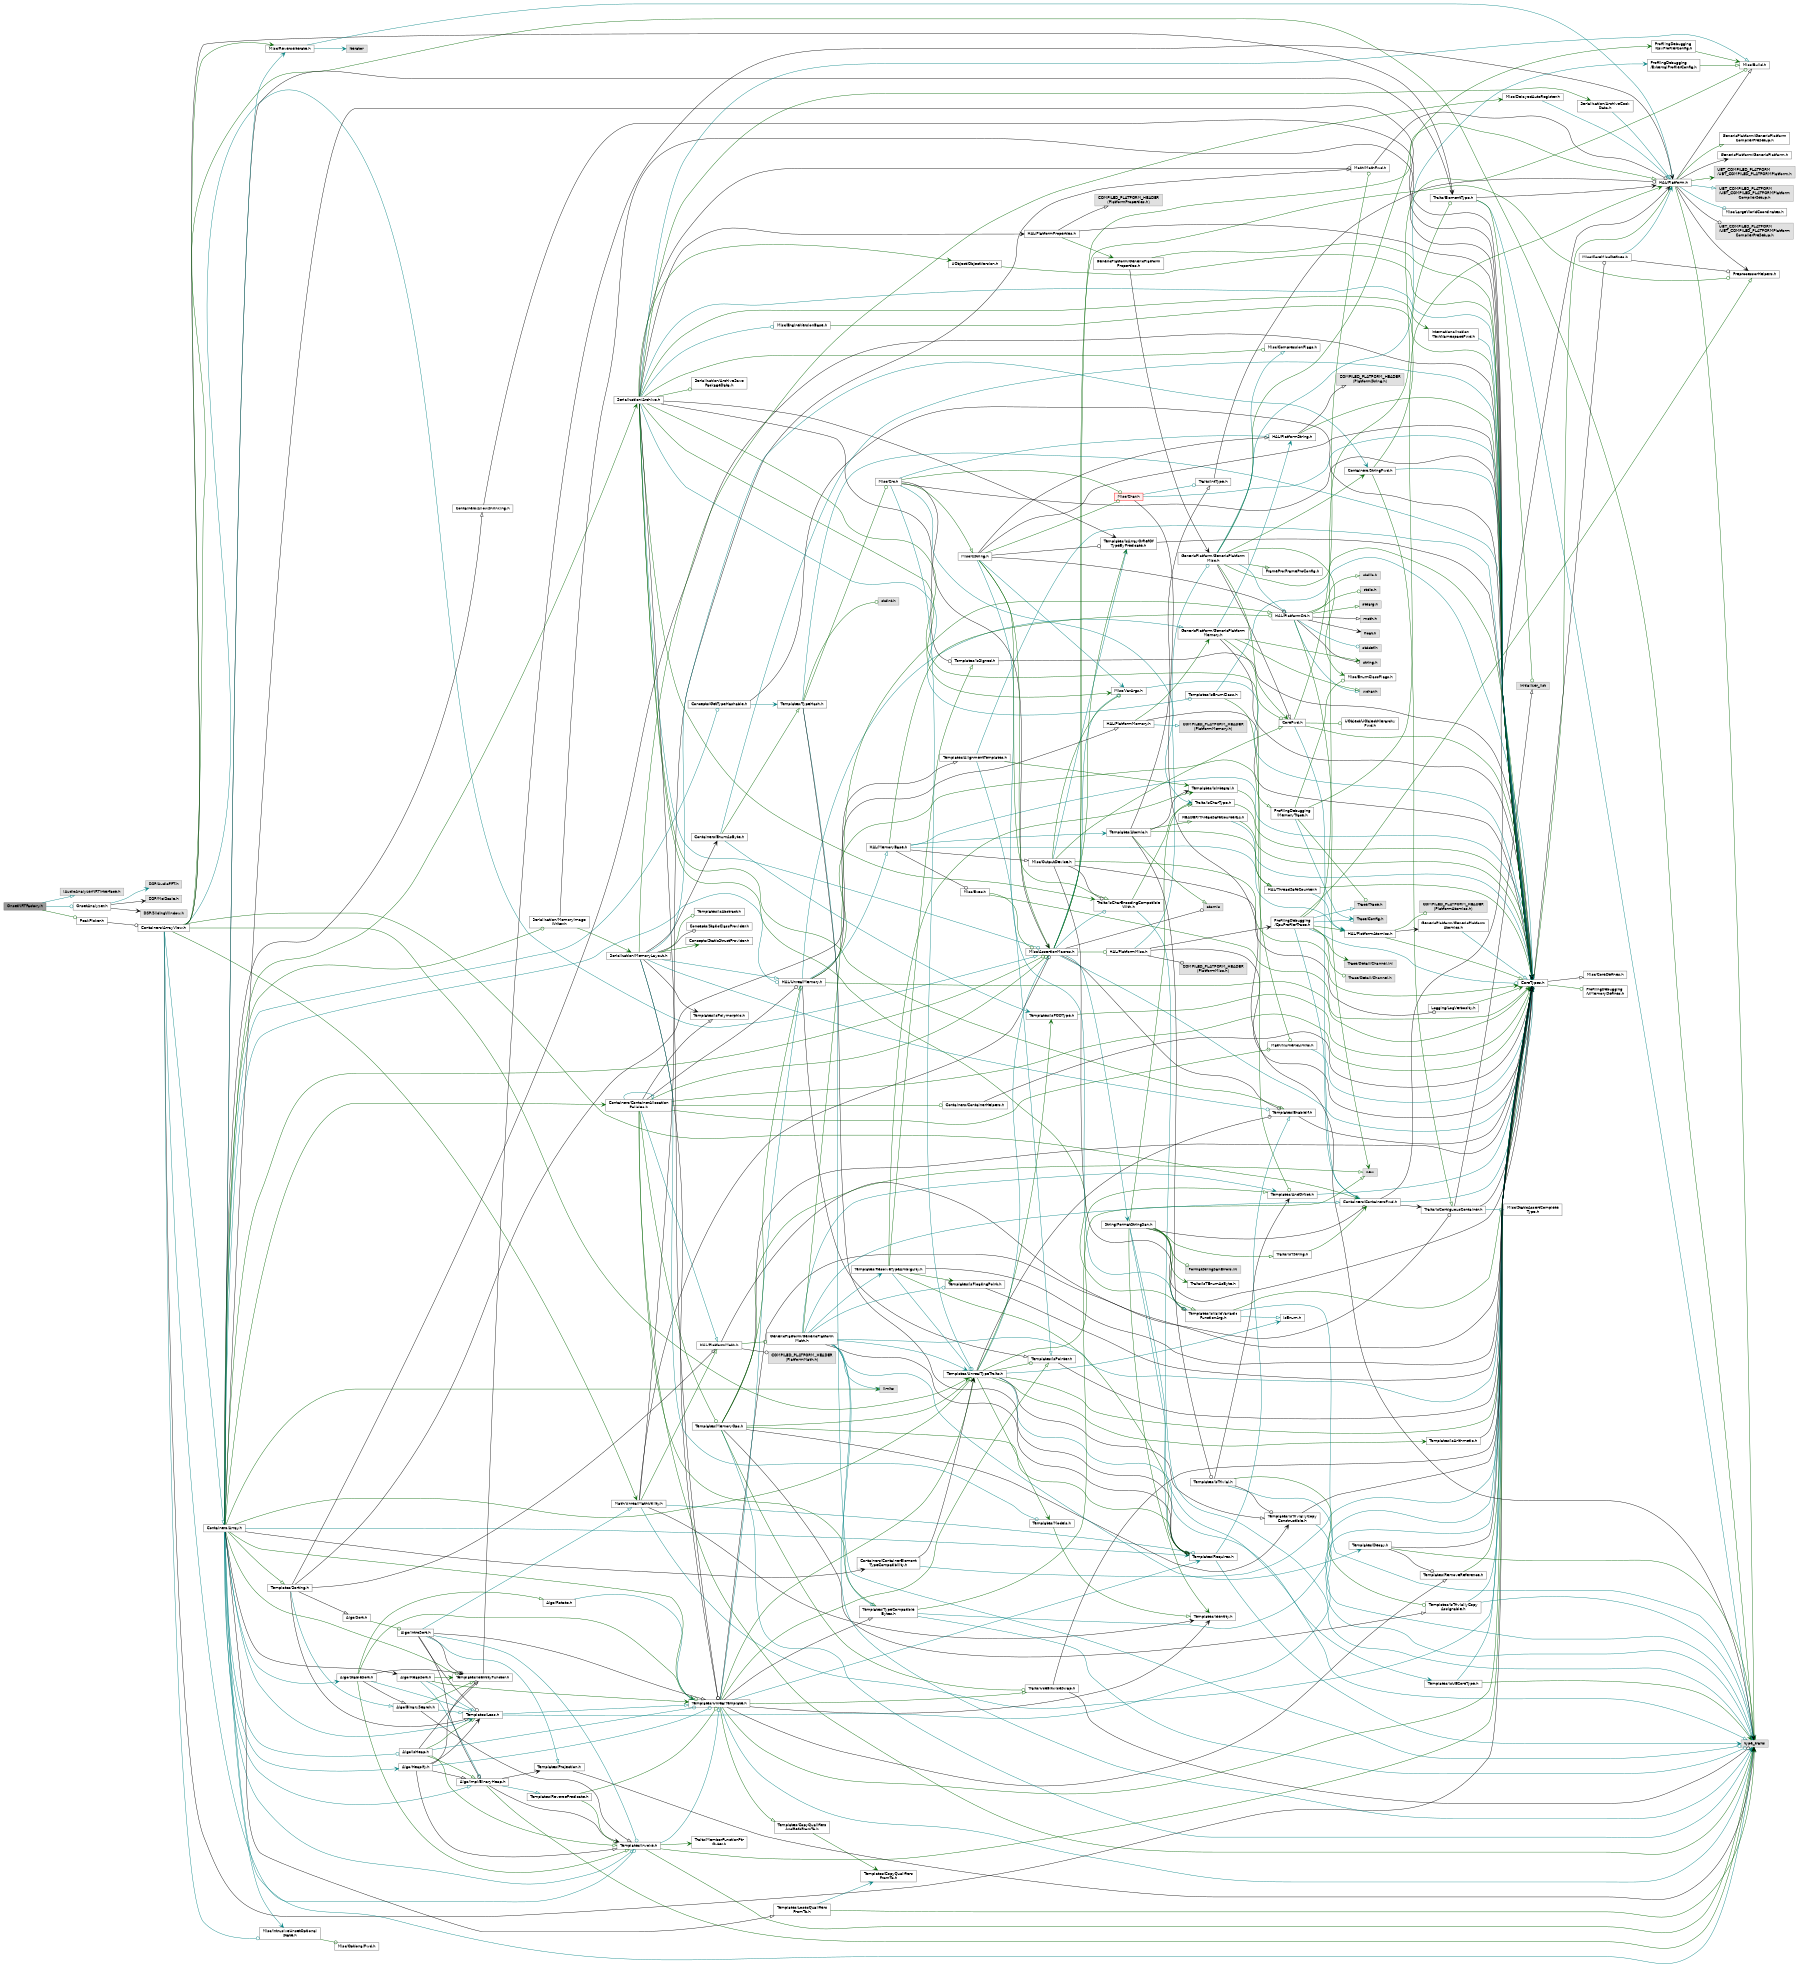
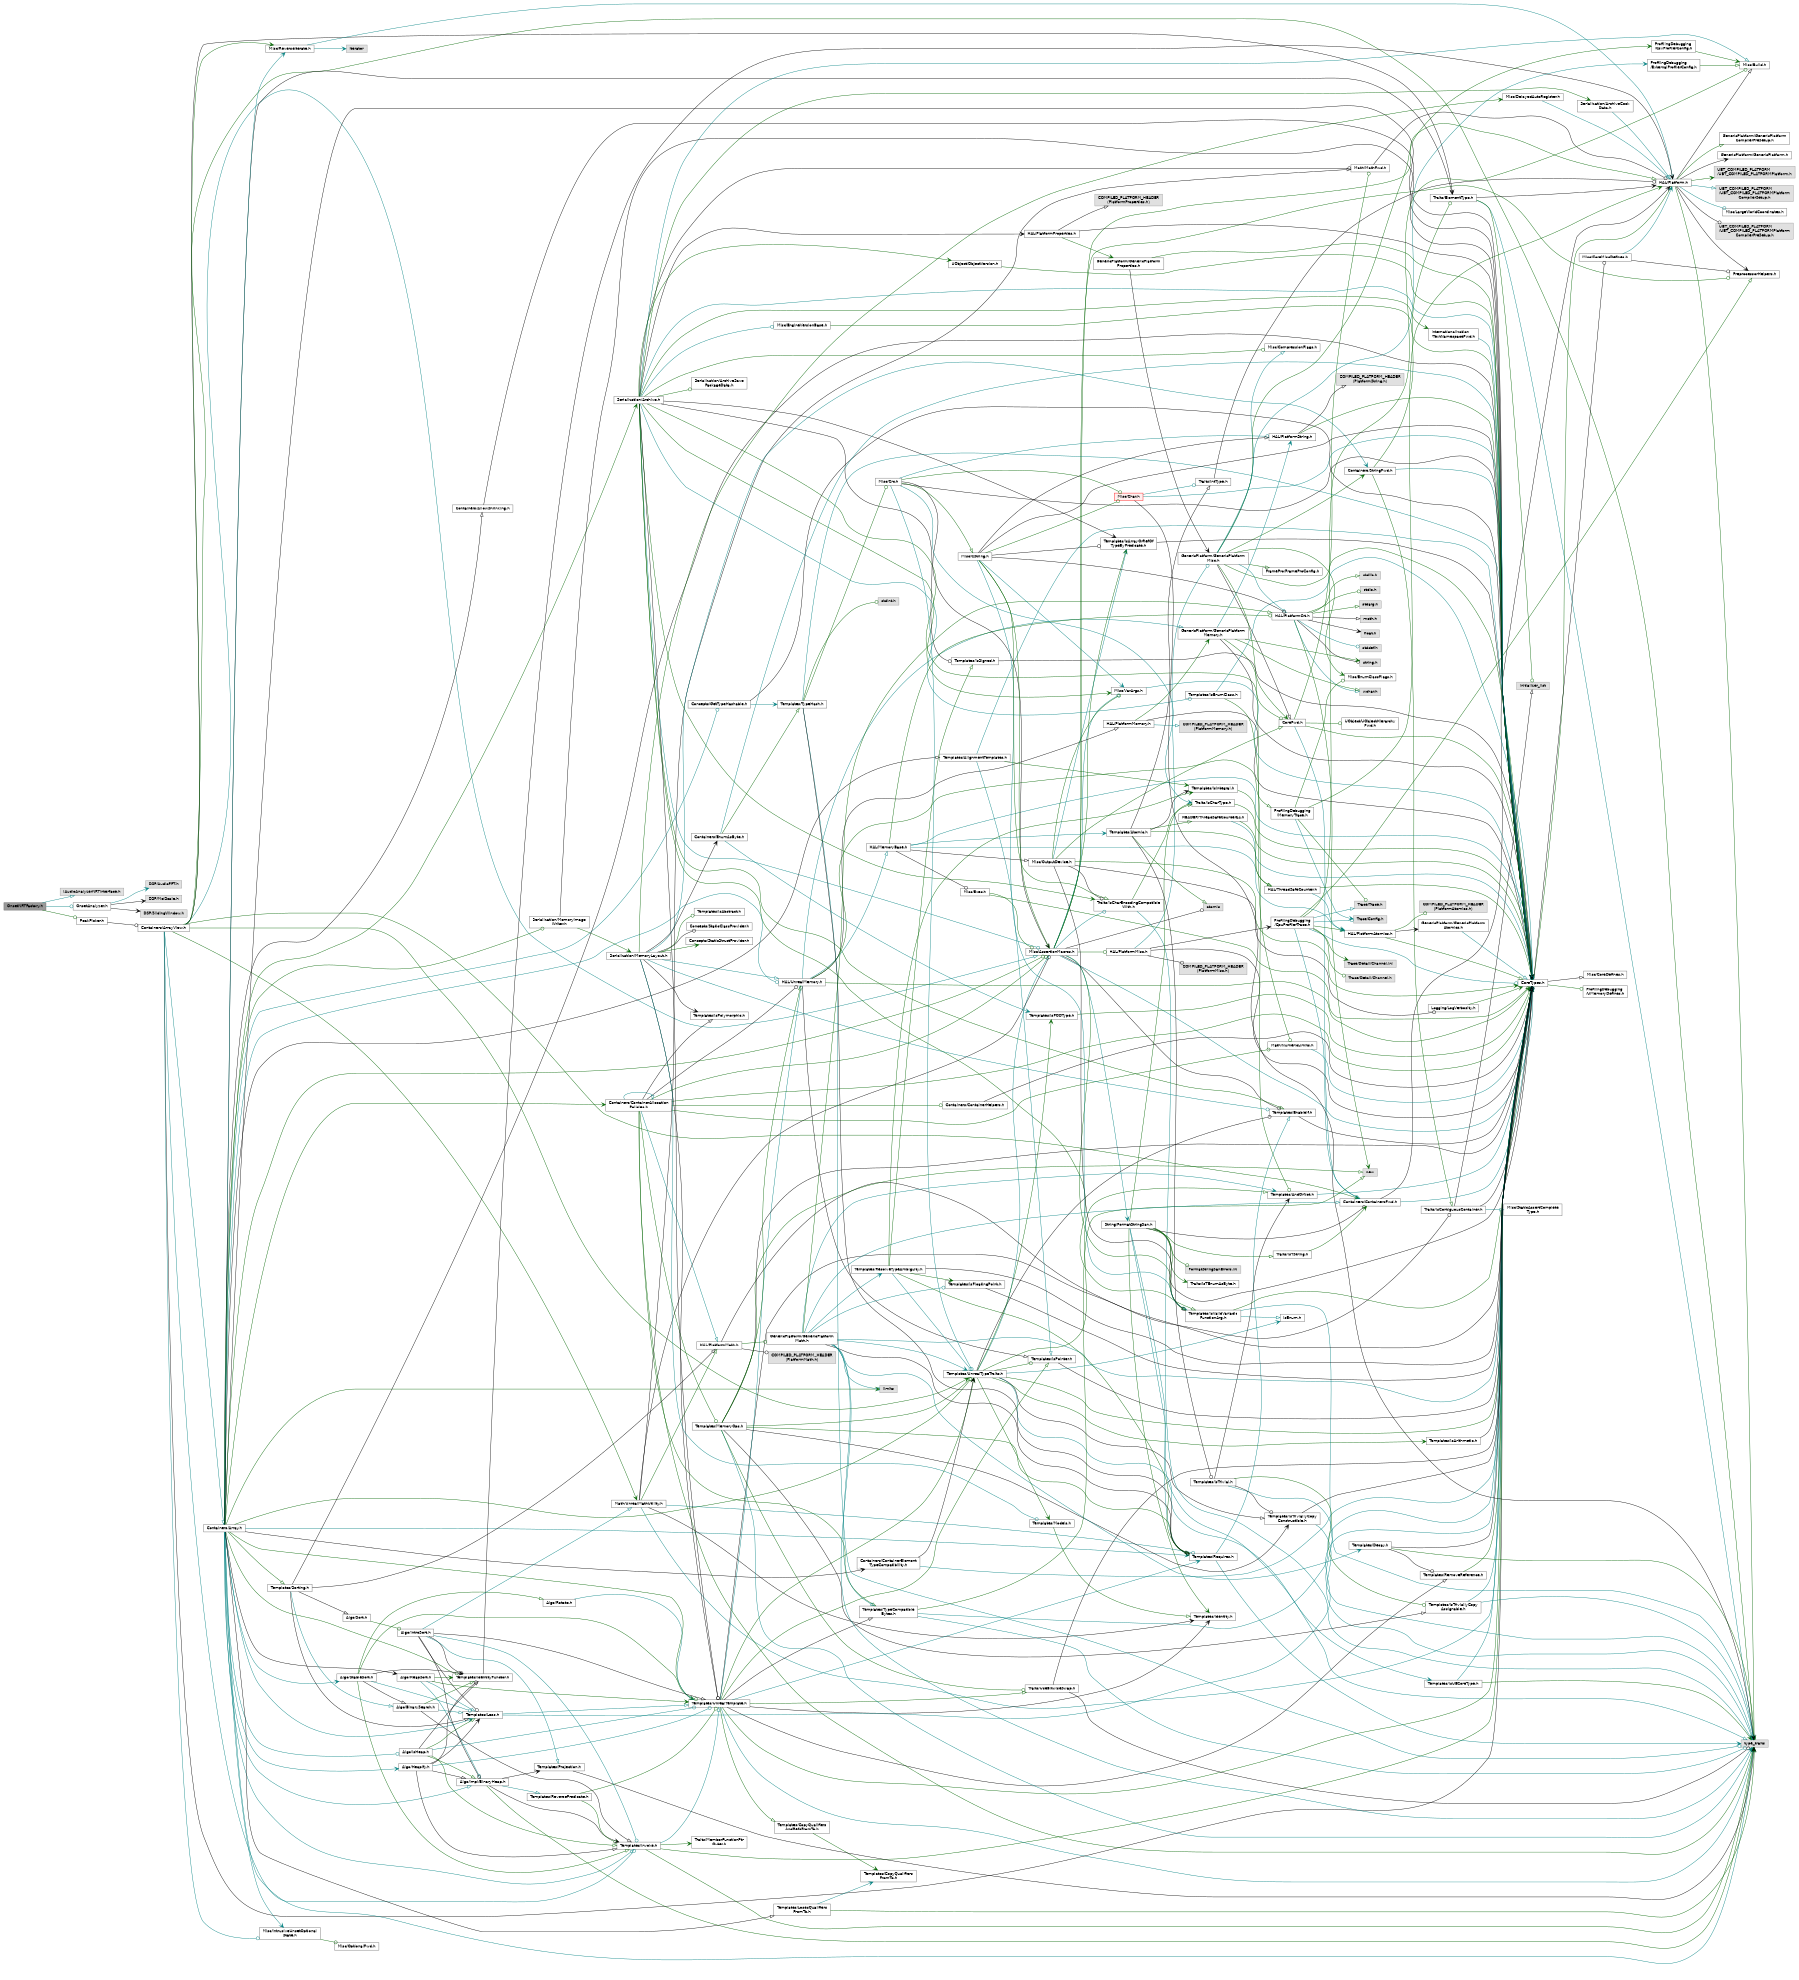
edge "Templates/Sorting.h" -> "Templates/AlignmentTemplates.h": now "Containers/Array.h" -> "Templates/AlignmentTemplates.h"
edge "Misc/AssertionMacros.h" -> "Templates/IsValidVariadic FunctionArg.h": added
edge "Containers/ContainersFwd.h" -> "Traits/IsContiguousContainer.h": removed
